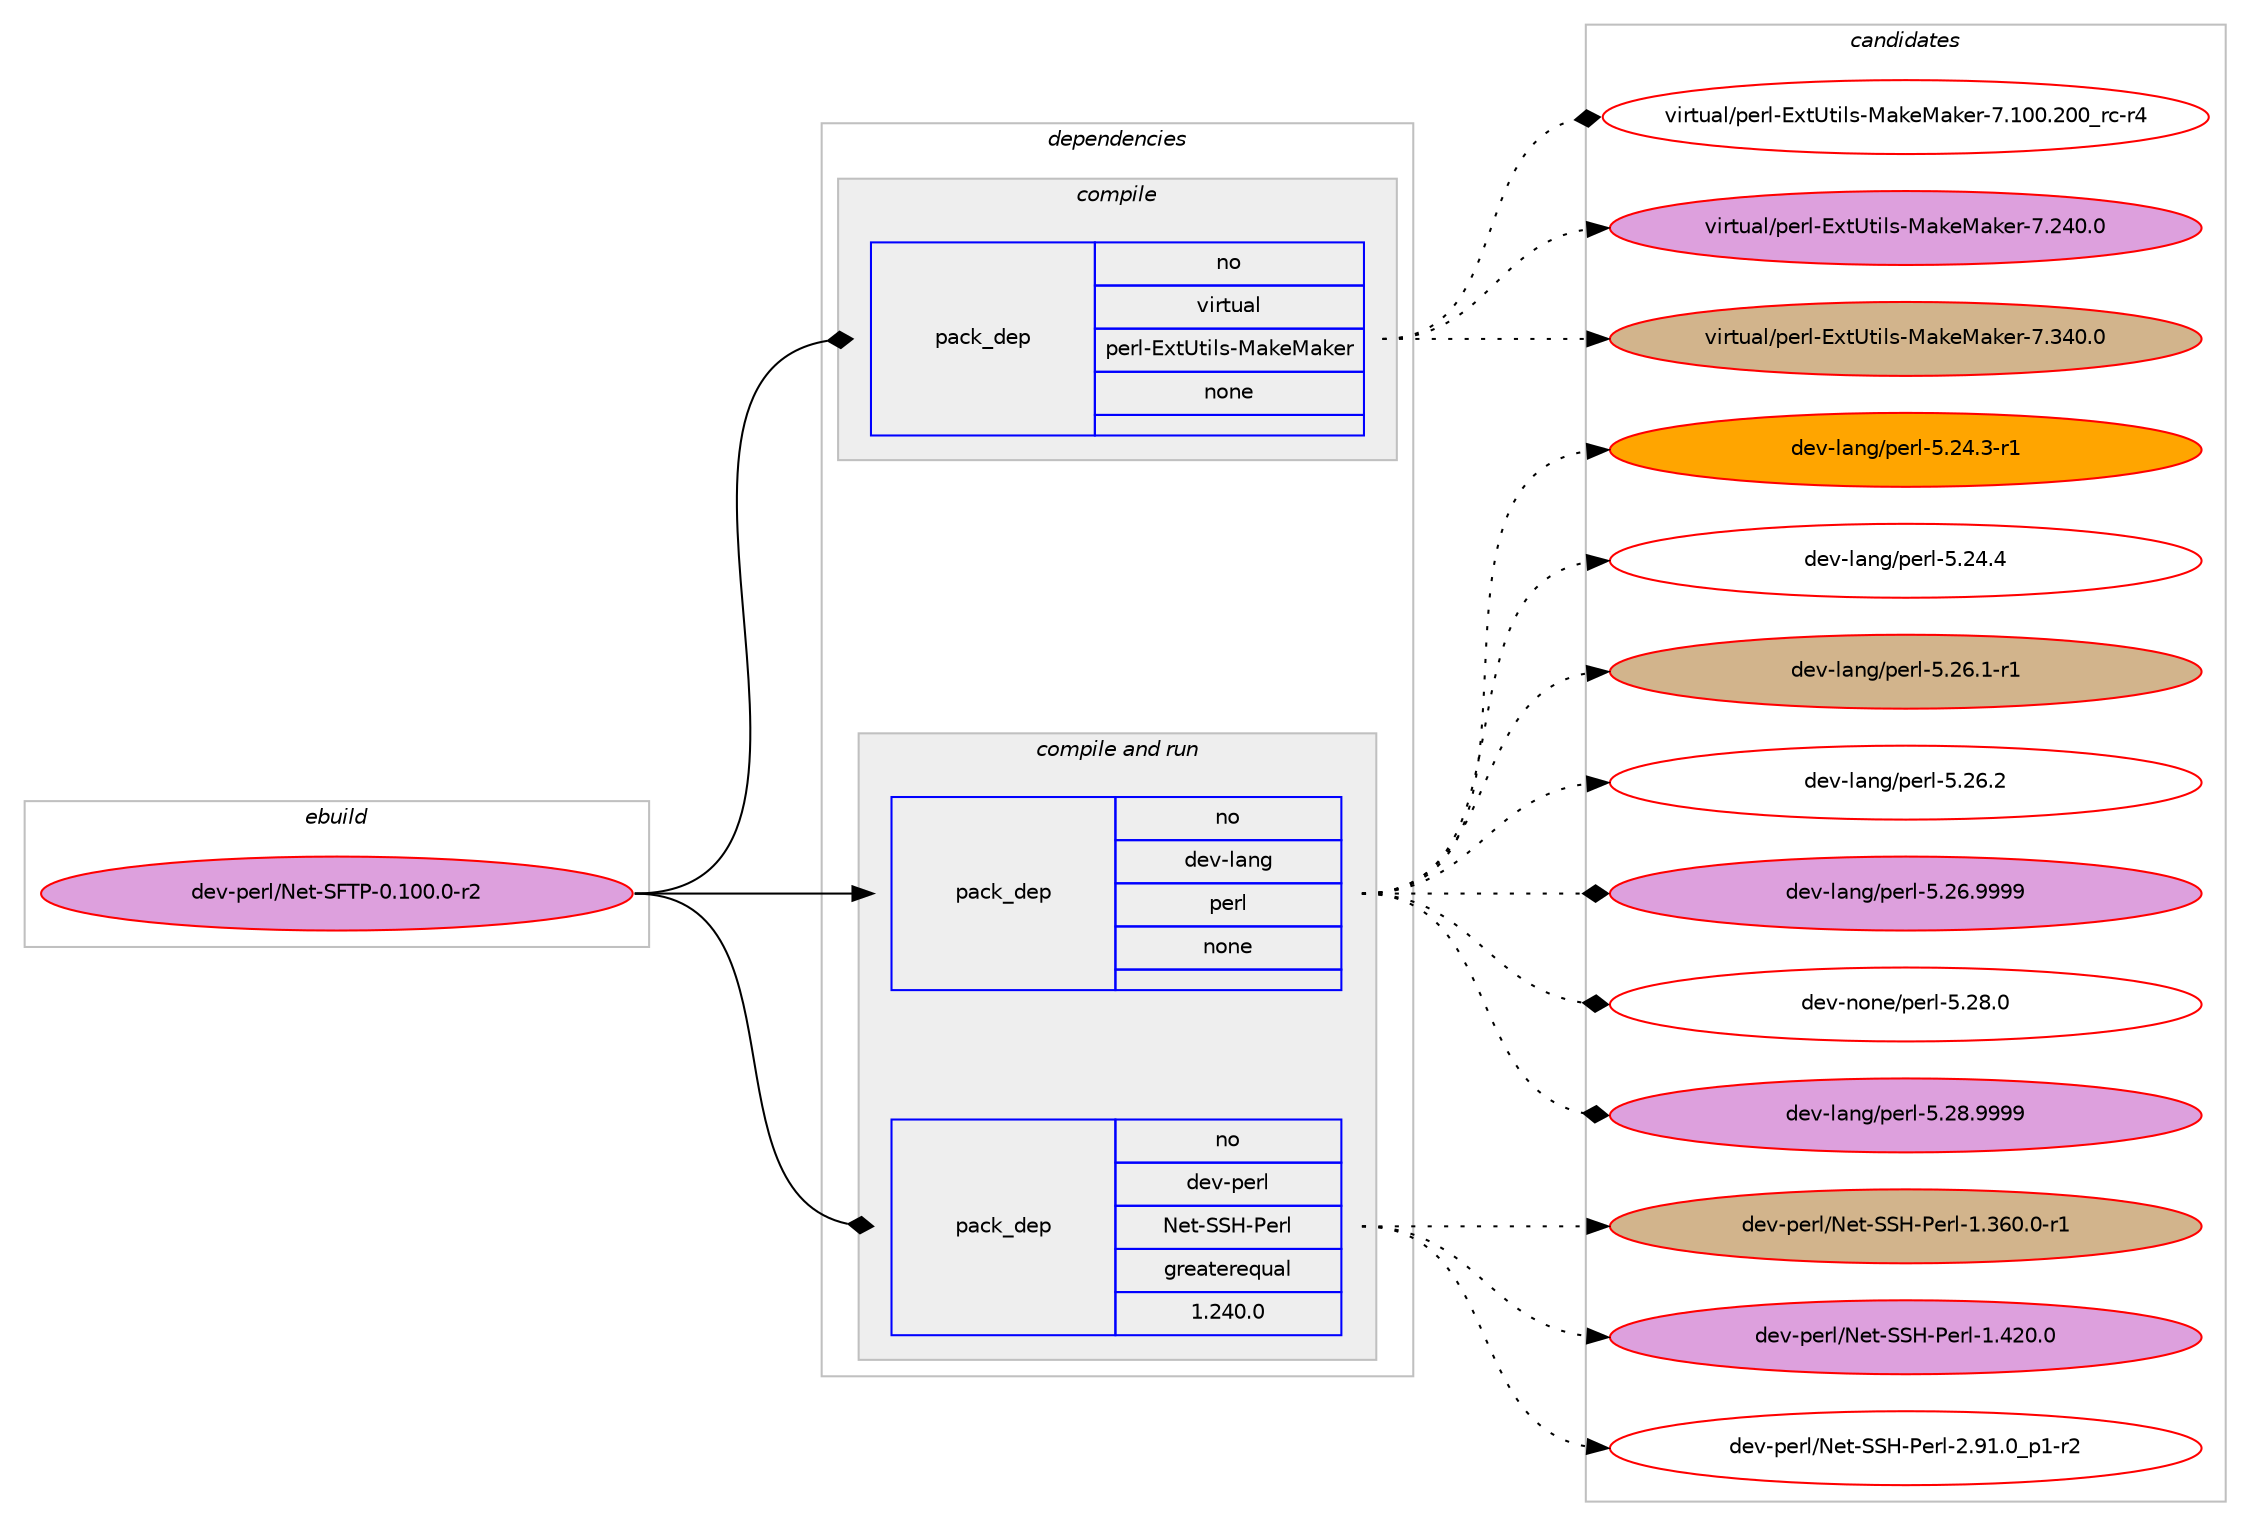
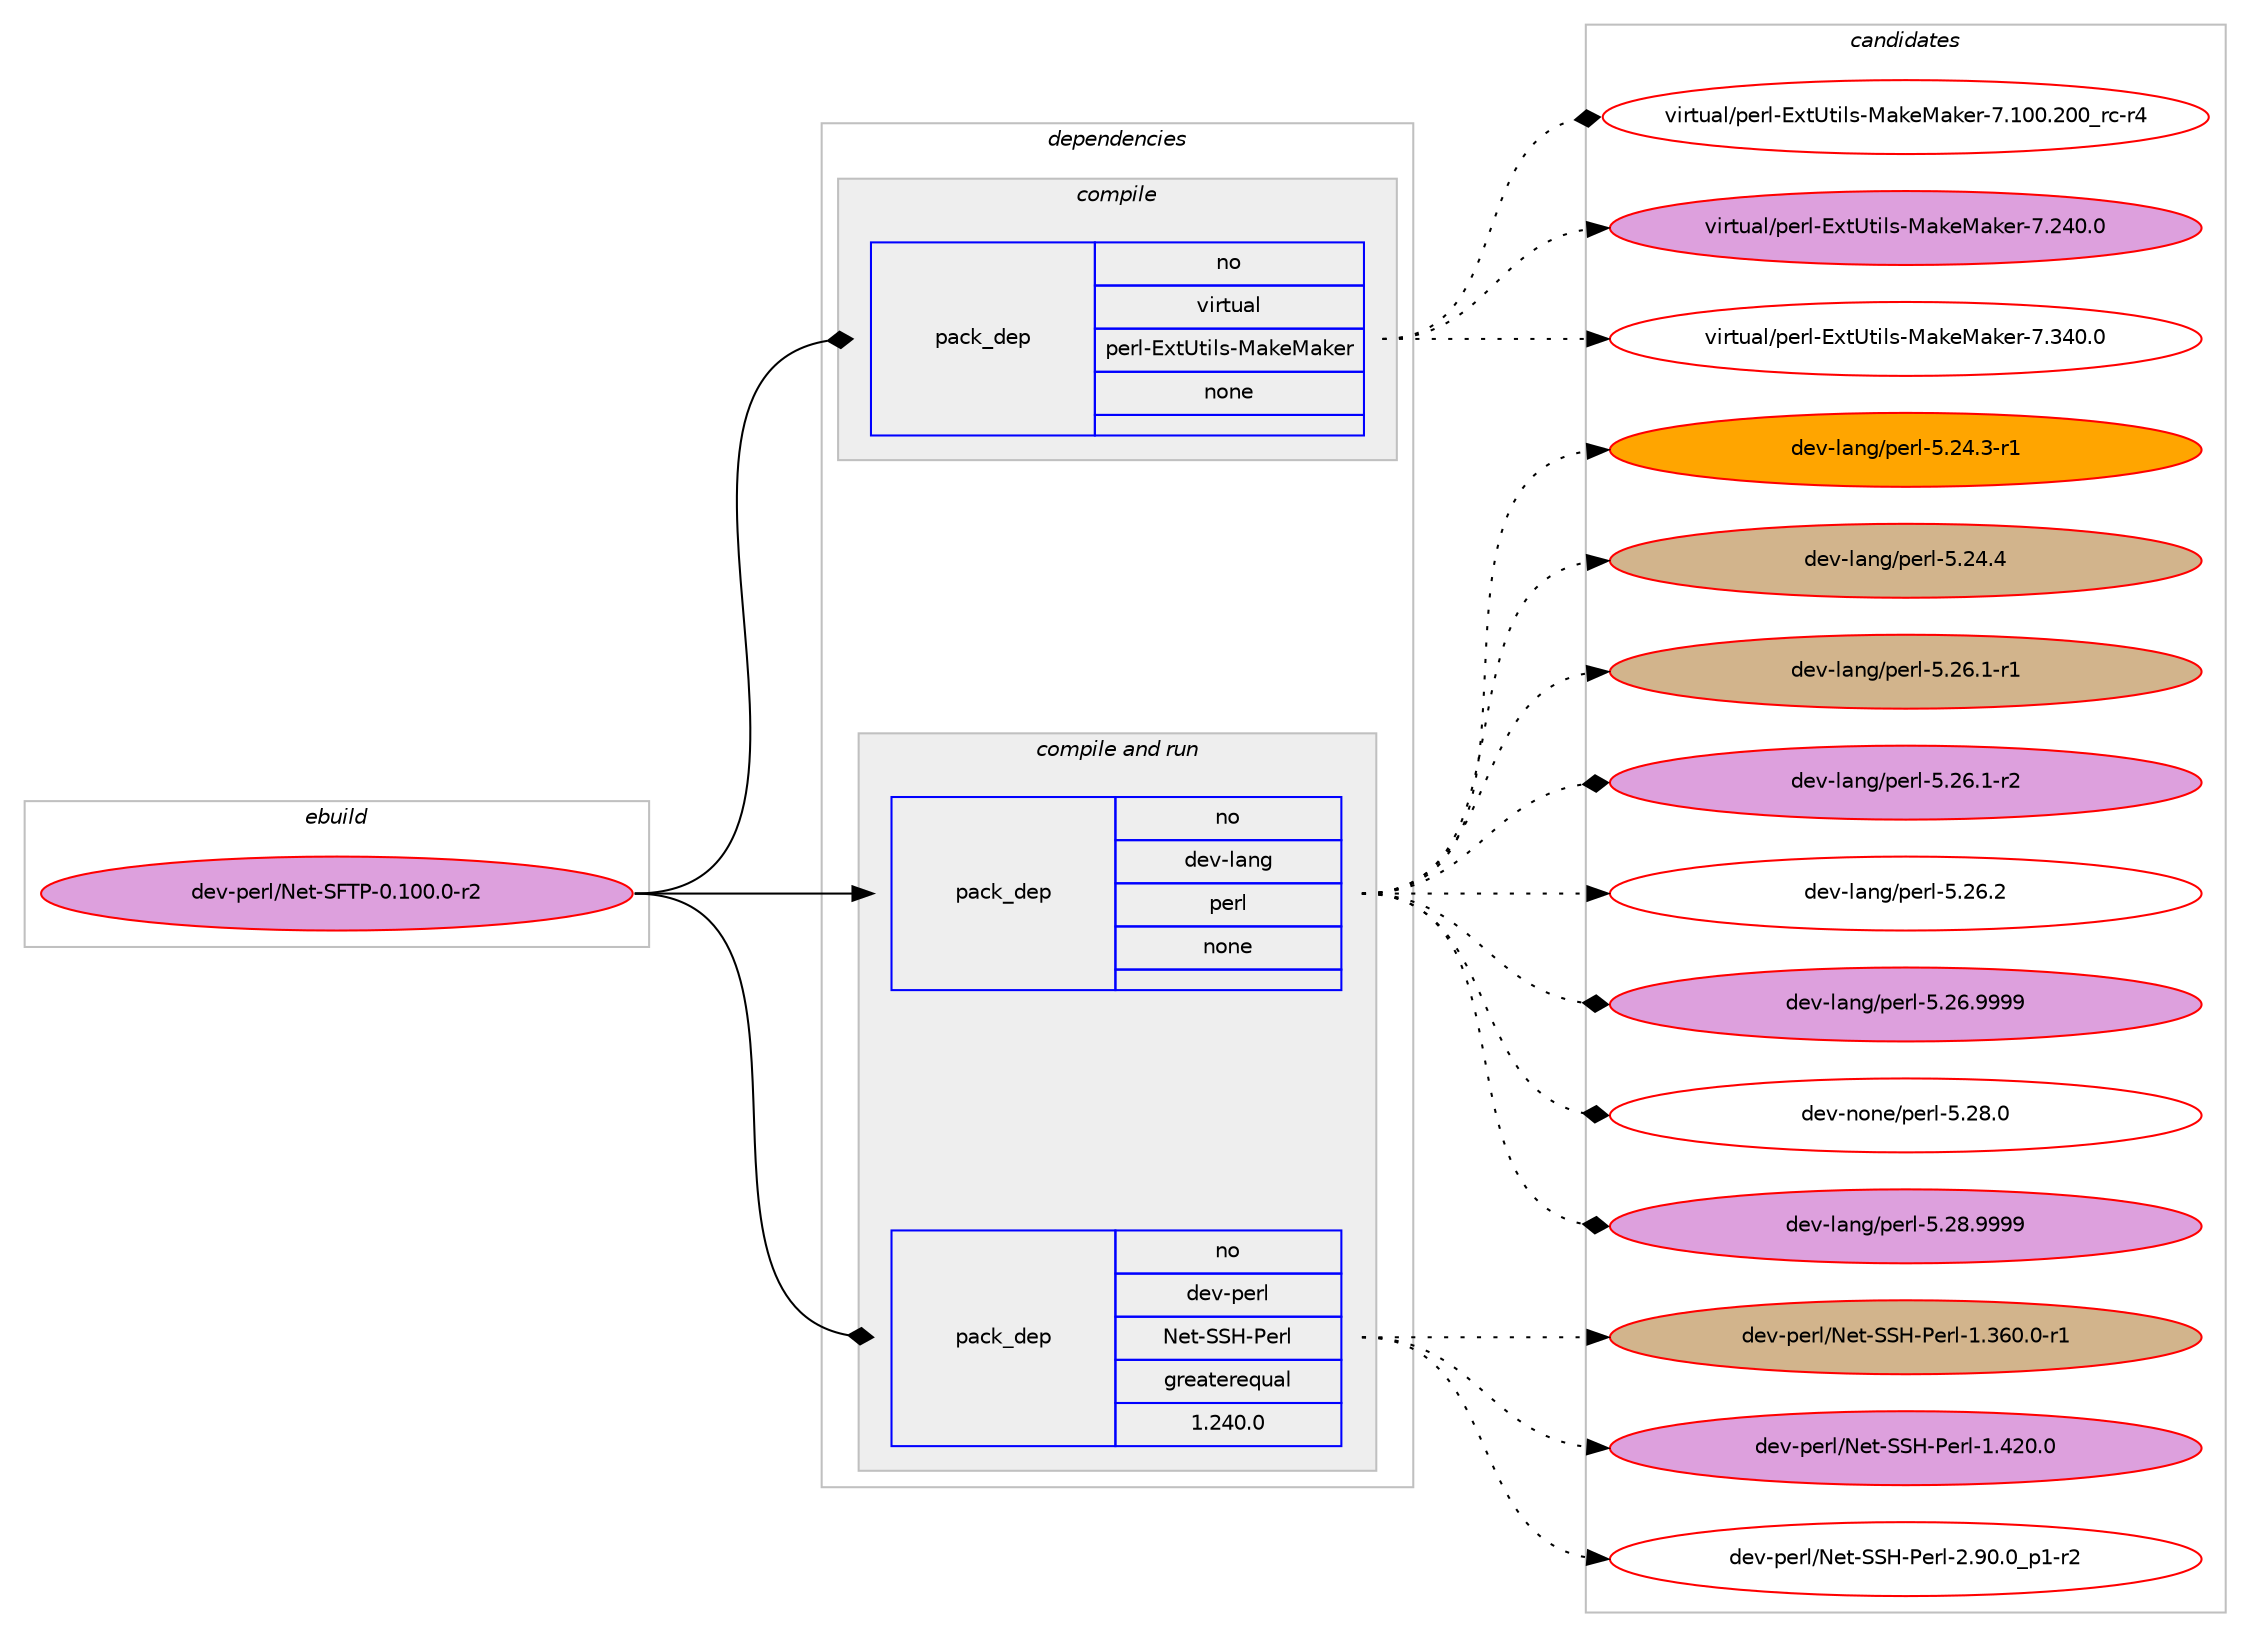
node "virtual/perl-ExtUtils-MakeMaker-7.340.0": fillcolor tan -> white
node "dev-lang/perl-5.24.4": fillcolor white -> tan
node "dev-lang/perl-5.26.1-r2": added
node "dev-perl/Net-SSH-Perl-2.91.0_p1-r2": label "dev-perl/Net-SSH-Perl-2.91.0_p1-r2" -> "dev-perl/Net-SSH-Perl-2.90.0_p1-r2"
